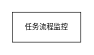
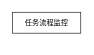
node "任务流程监控": size 68x30 -> 68x21
